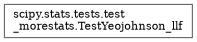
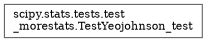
node "scipy.stats.tests.test _morestats.TestYeojohnson_llf": label "scipy.stats.tests.test _morestats.TestYeojohnson_llf" -> "scipy.stats.tests.test _morestats.TestYeojohnson_test"
